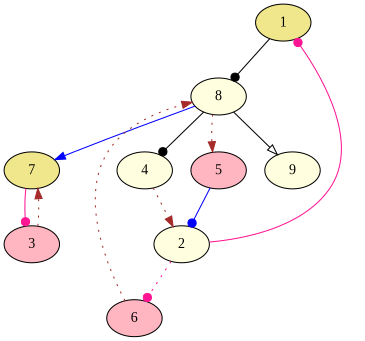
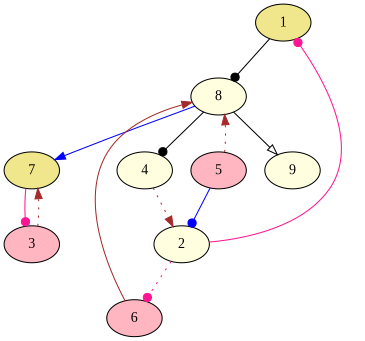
edge "8" -> "5": reversed
edge "6" -> "8": style dotted -> solid
